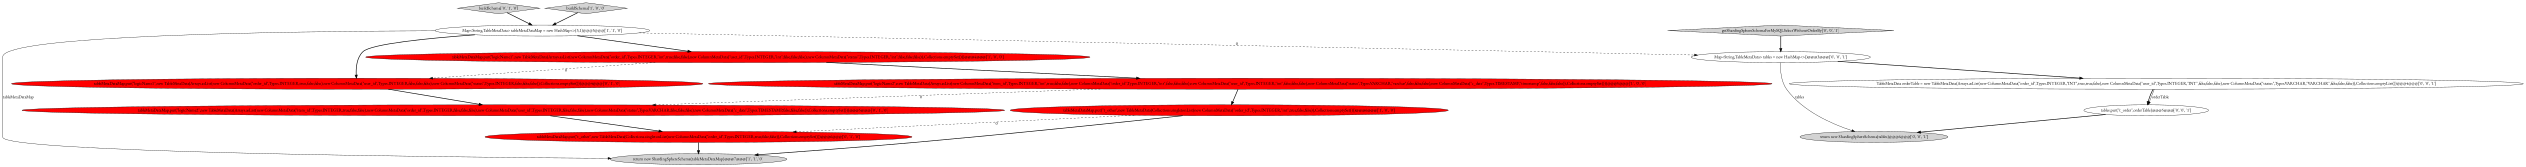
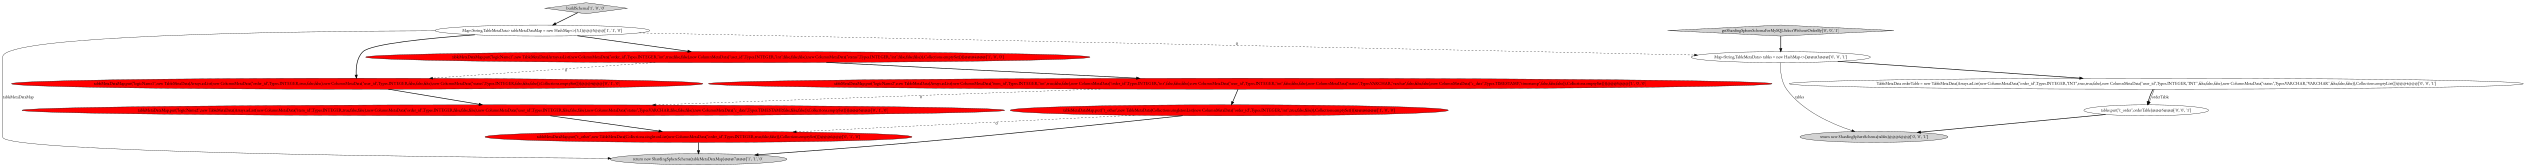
node "buildSchema['0', '1', '0']": removed
